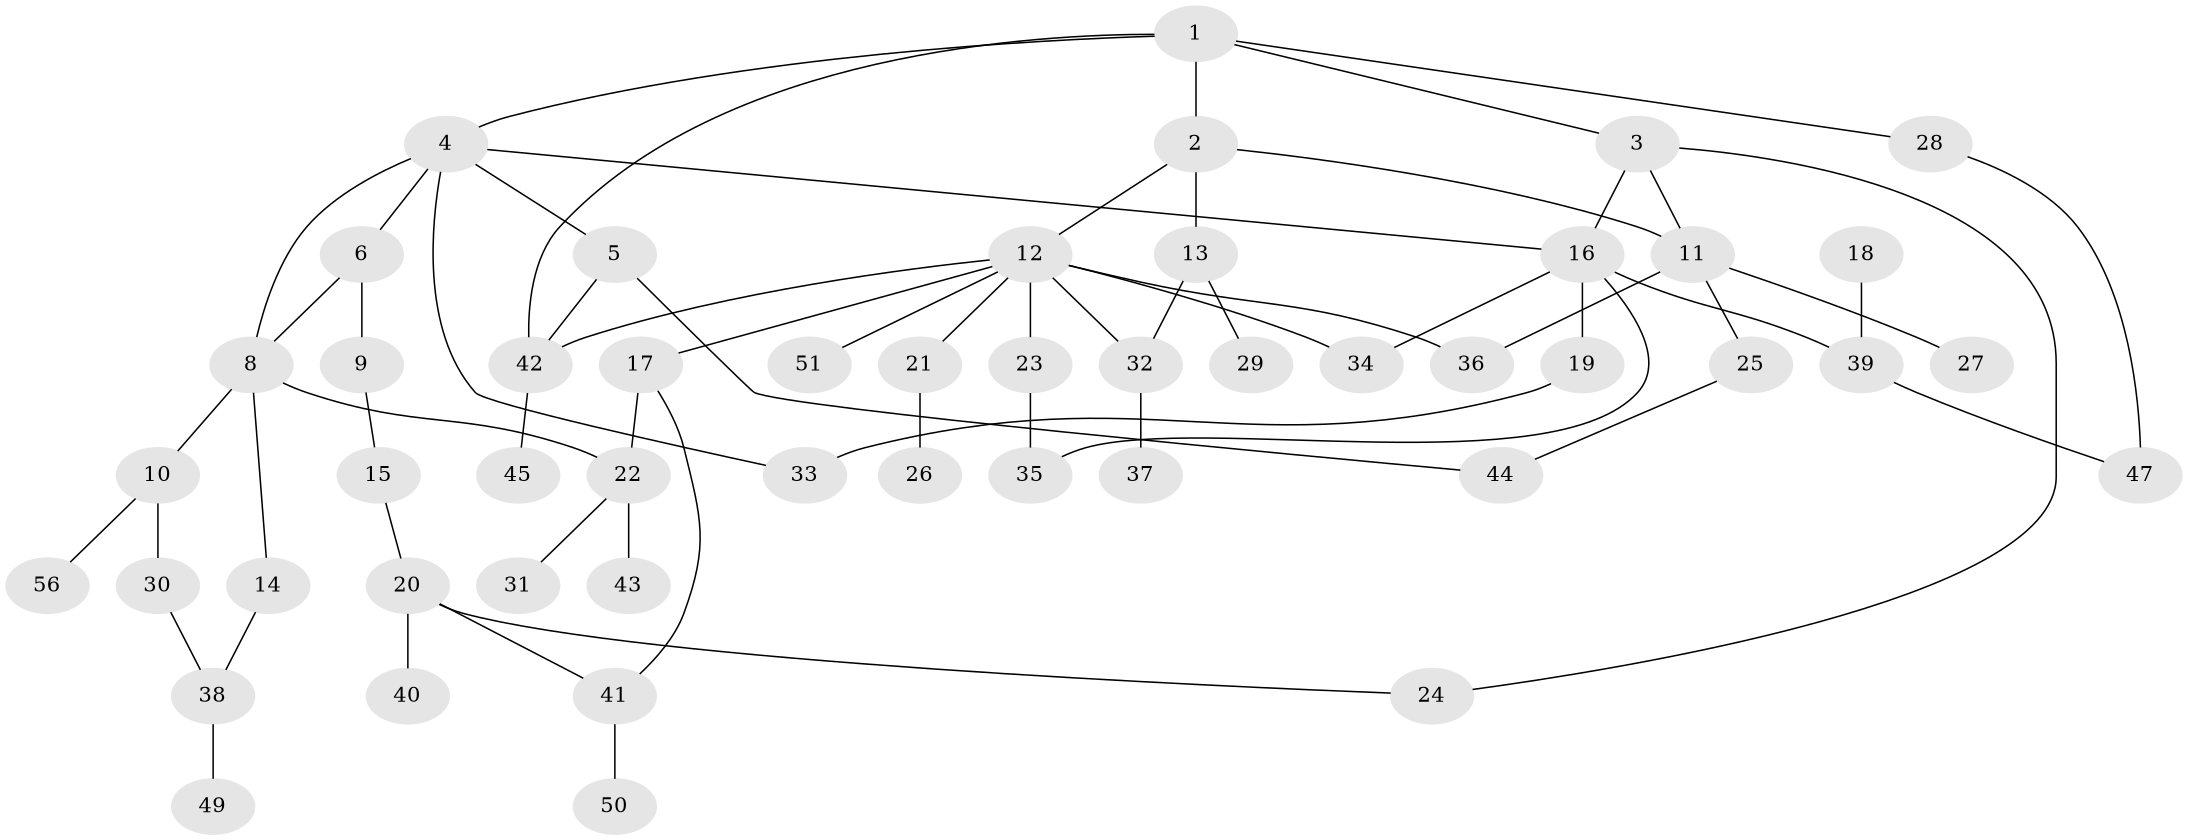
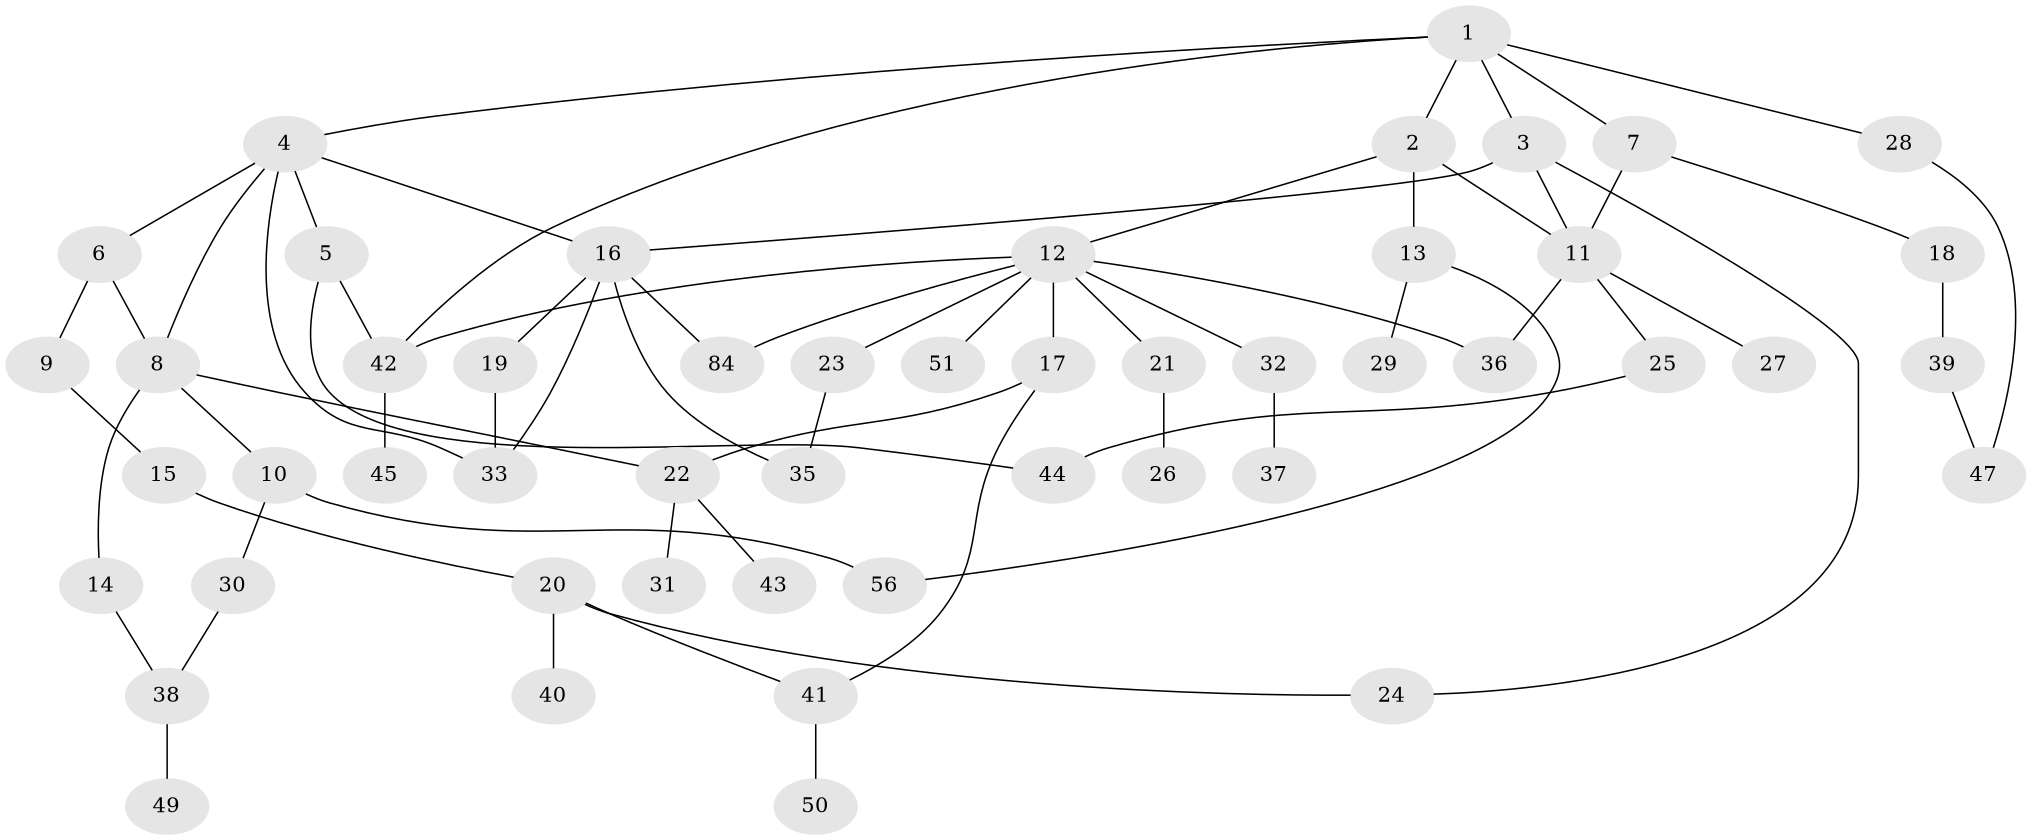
node "7": added
edge "16" -- "39": now "16" -- "33"
edge "13" -- "32": now "13" -- "56"
node "34": label "34" -> "84"
